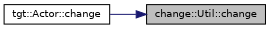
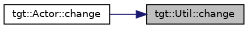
node "change::Util::change": label "change::Util::change" -> "tgt::Util::change"
